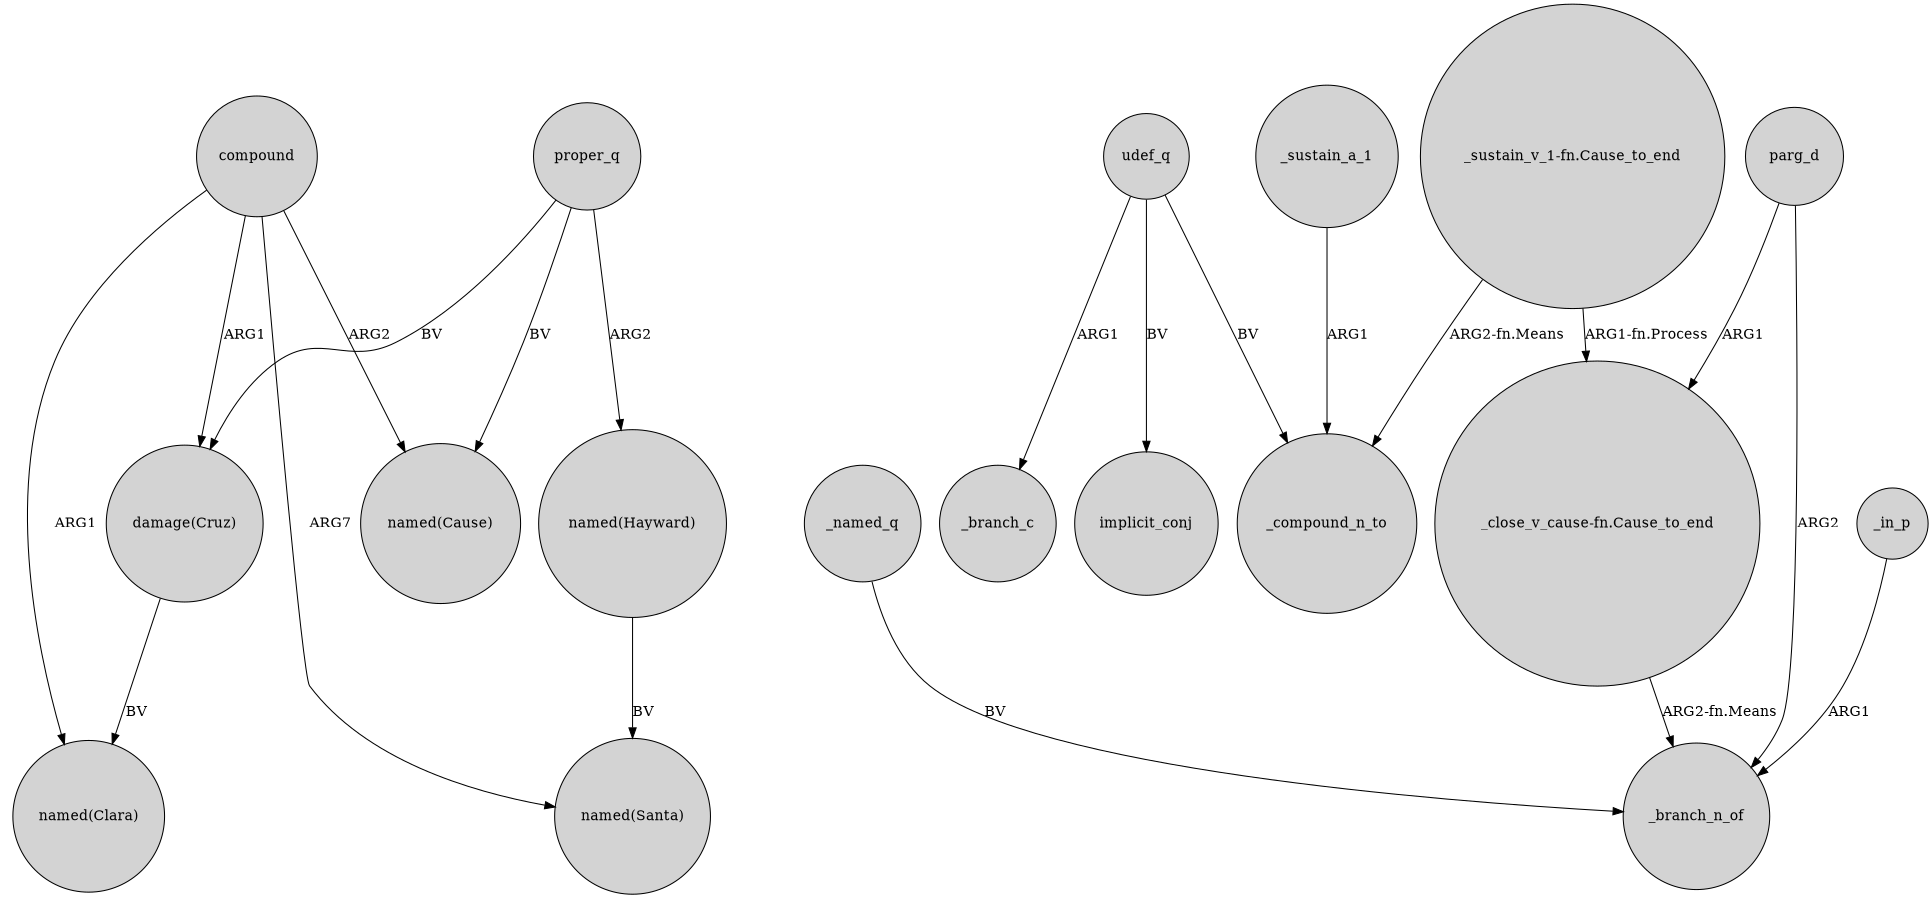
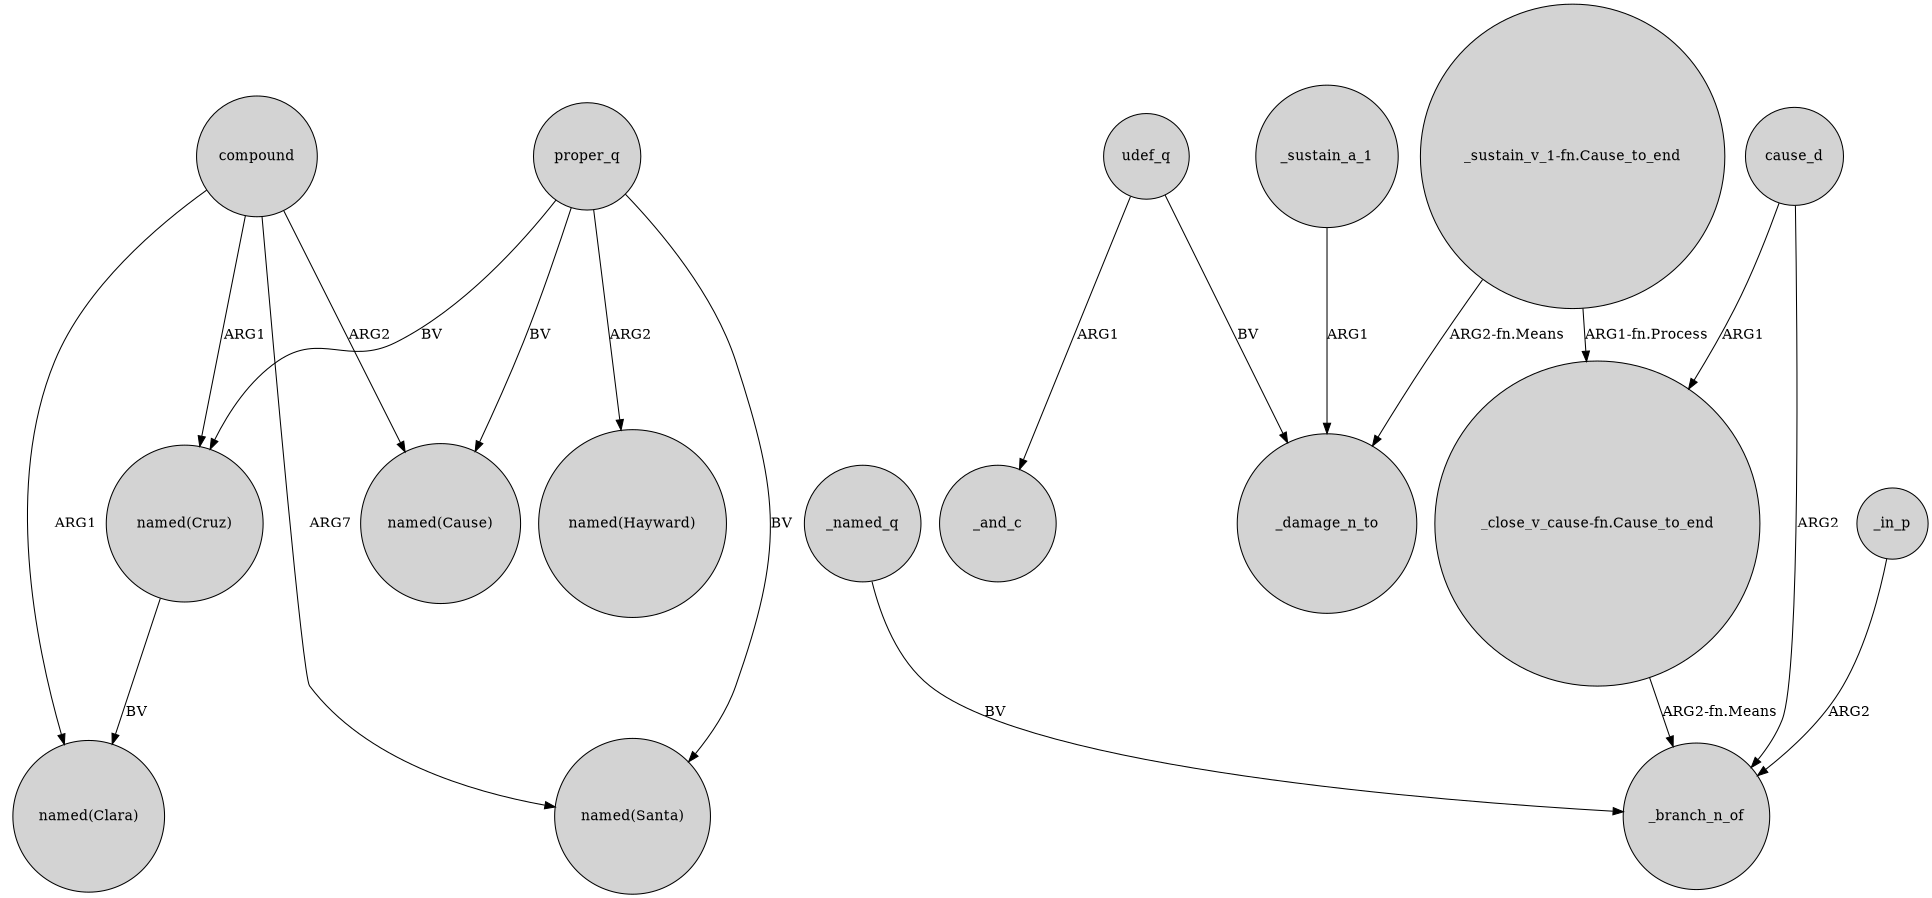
node "parg_d": label "parg_d" -> "cause_d"
node "damage(Cruz)": label "damage(Cruz)" -> "named(Cruz)"
node "_branch_c": label "_branch_c" -> "_and_c"
node "implicit_conj": removed
node "_compound_n_to": label "_compound_n_to" -> "_damage_n_to"
edge "named(Hayward)" -> "named(Santa)": now "proper_q" -> "named(Santa)"
edge "_in_p" -> "_branch_n_of": label "ARG1" -> "ARG2"
